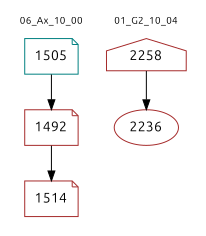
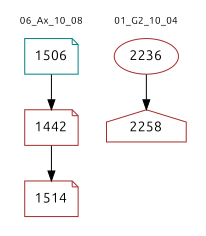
cluster "06_Ax_10_00": label "06_Ax_10_00" -> "06_Ax_10_08"
node "1505": label "1505" -> "1506"
edge "2258" -> "2236": reversed
node "1492": label "1492" -> "1442"
